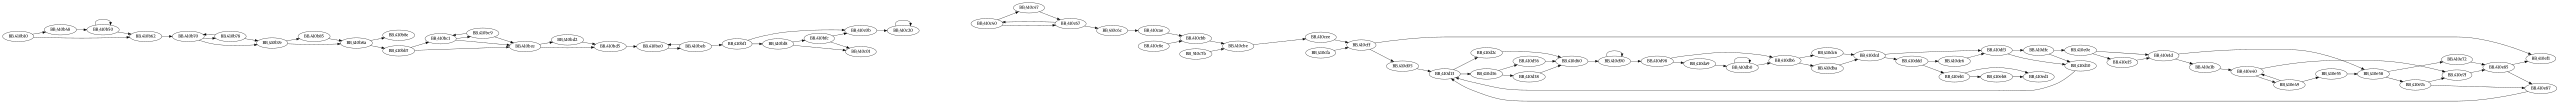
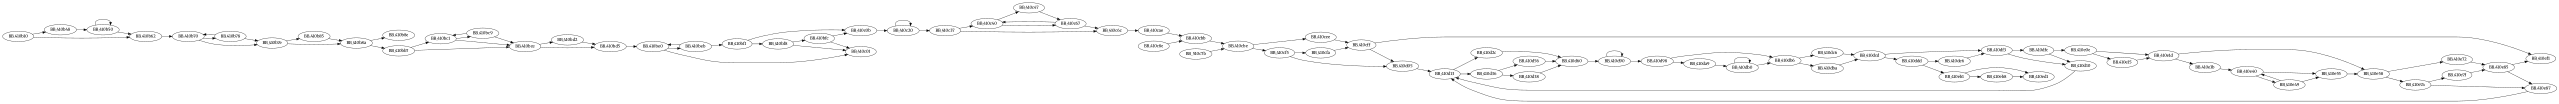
node "BB_410c37": added
node "BB_410cf5": added
edge "BB_410e40" -> "BB_410e7f": now "BB_410e40" -> "BB_410e55"
edge "BB_410be0" -> "BB_410c01": added
